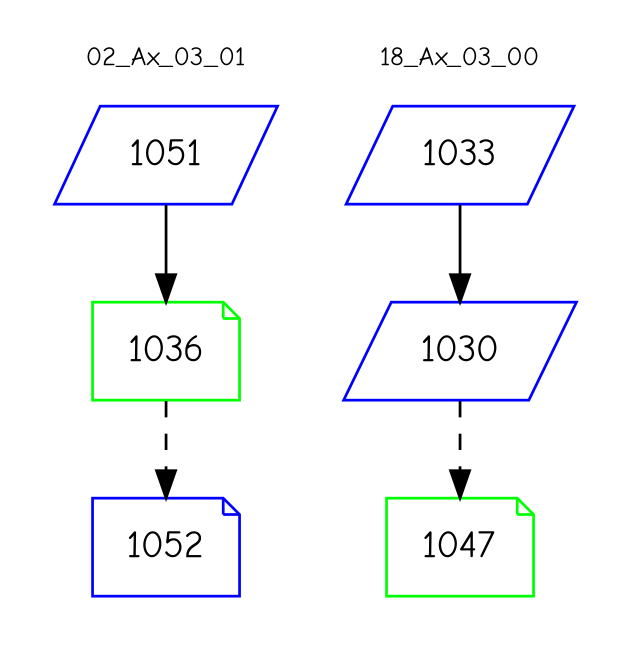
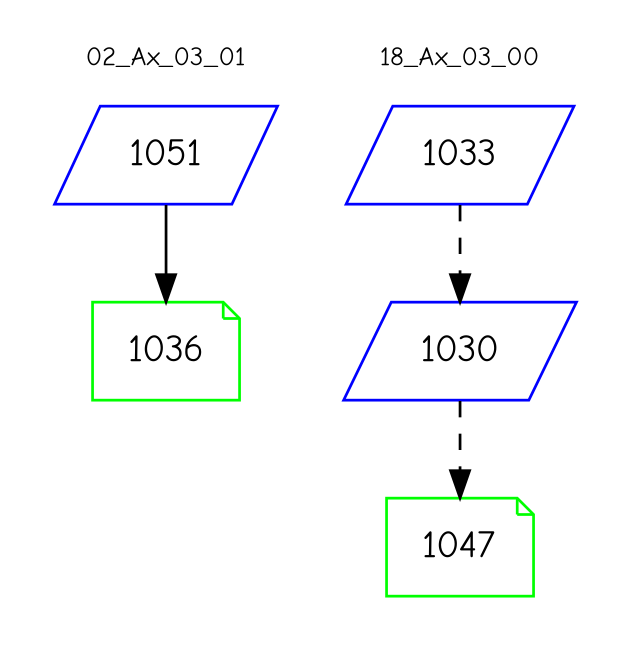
edge "1033" -> "1030": style solid -> dashed
node "1052": removed
